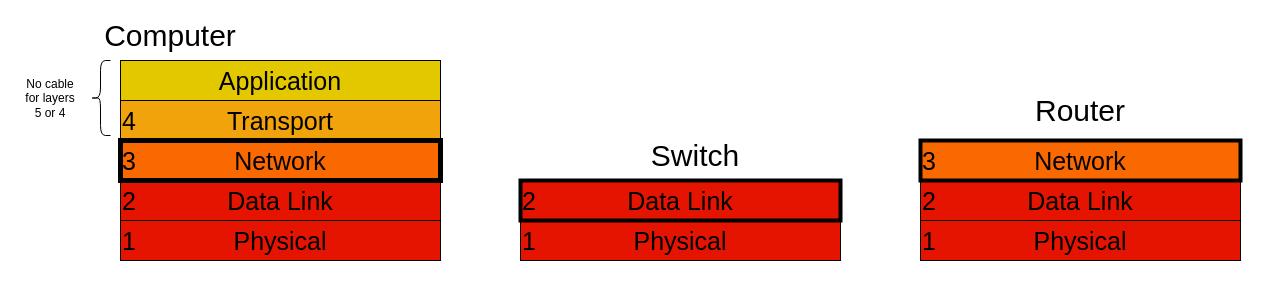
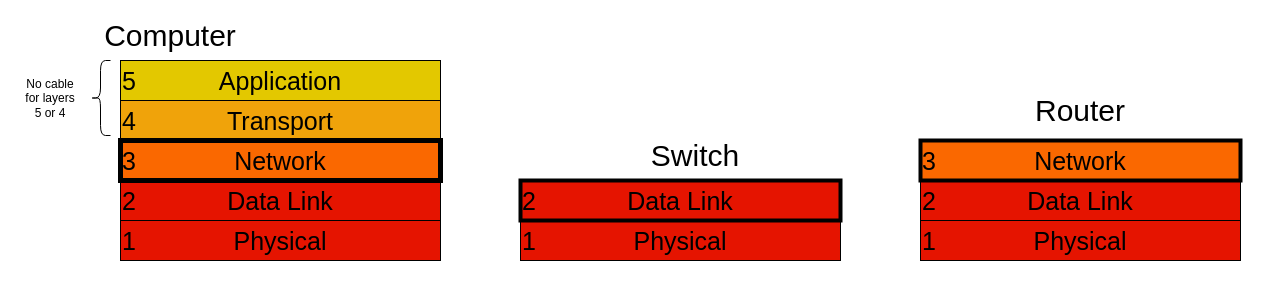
node "5": added
